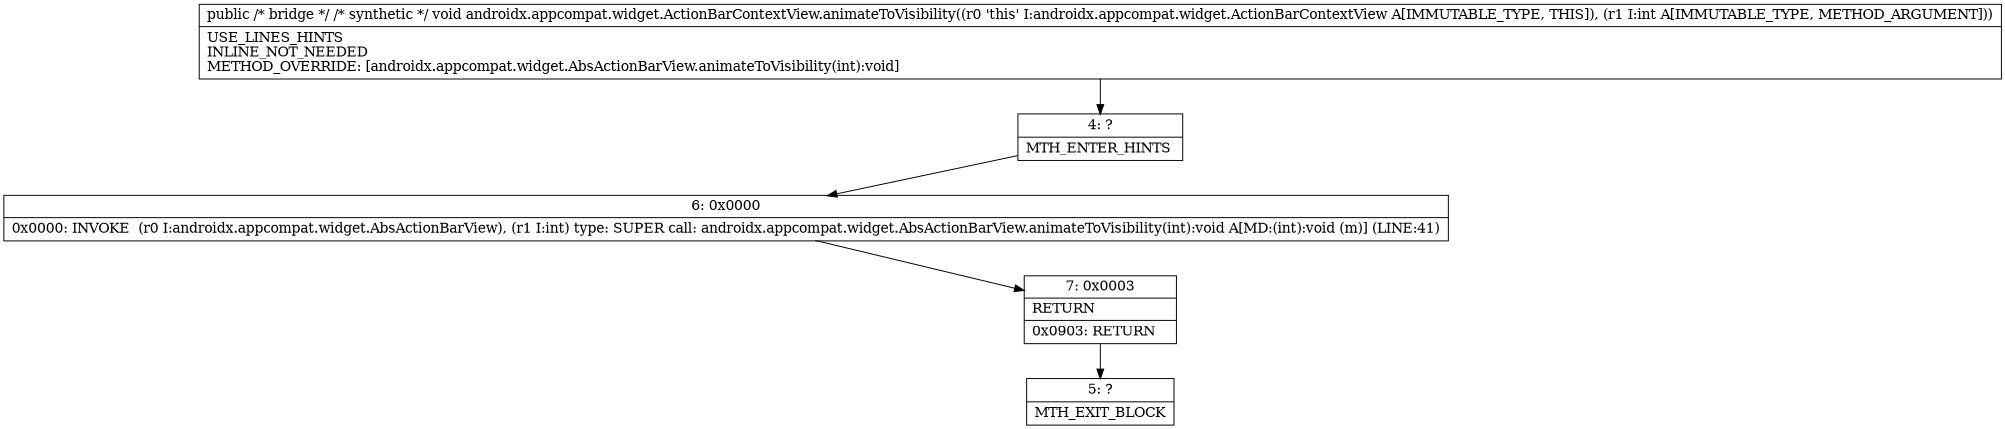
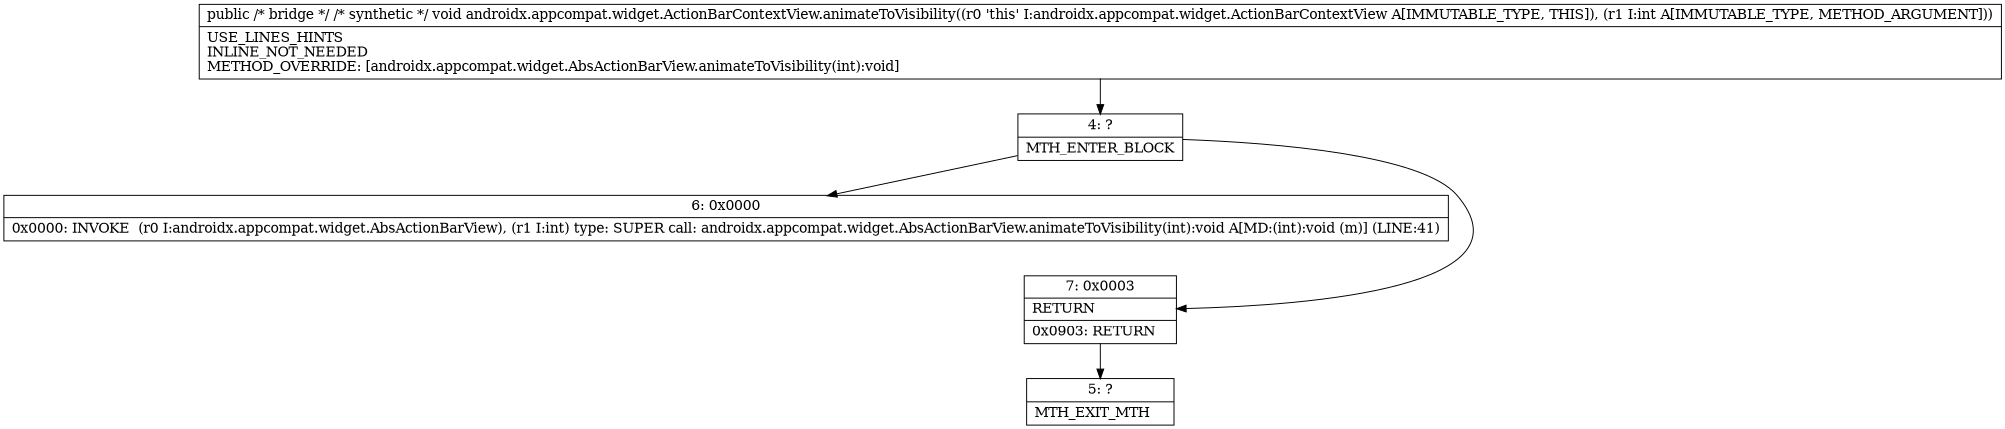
node "4: ?": text "MTH_ENTER_HINTS" -> "MTH_ENTER_BLOCK"
edge "6: 0x0000" -> "7: 0x0003": now "4: ?" -> "7: 0x0003"
node "5: ?": text "MTH_EXIT_BLOCK" -> "MTH_EXIT_MTH"
